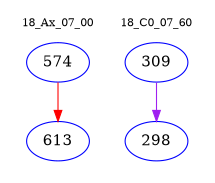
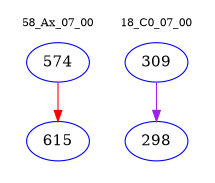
cluster "18_Ax_07_00": label "18_Ax_07_00" -> "58_Ax_07_00"
cluster "18_C0_07_60": label "18_C0_07_60" -> "18_C0_07_00"
node "613": label "613" -> "615"
